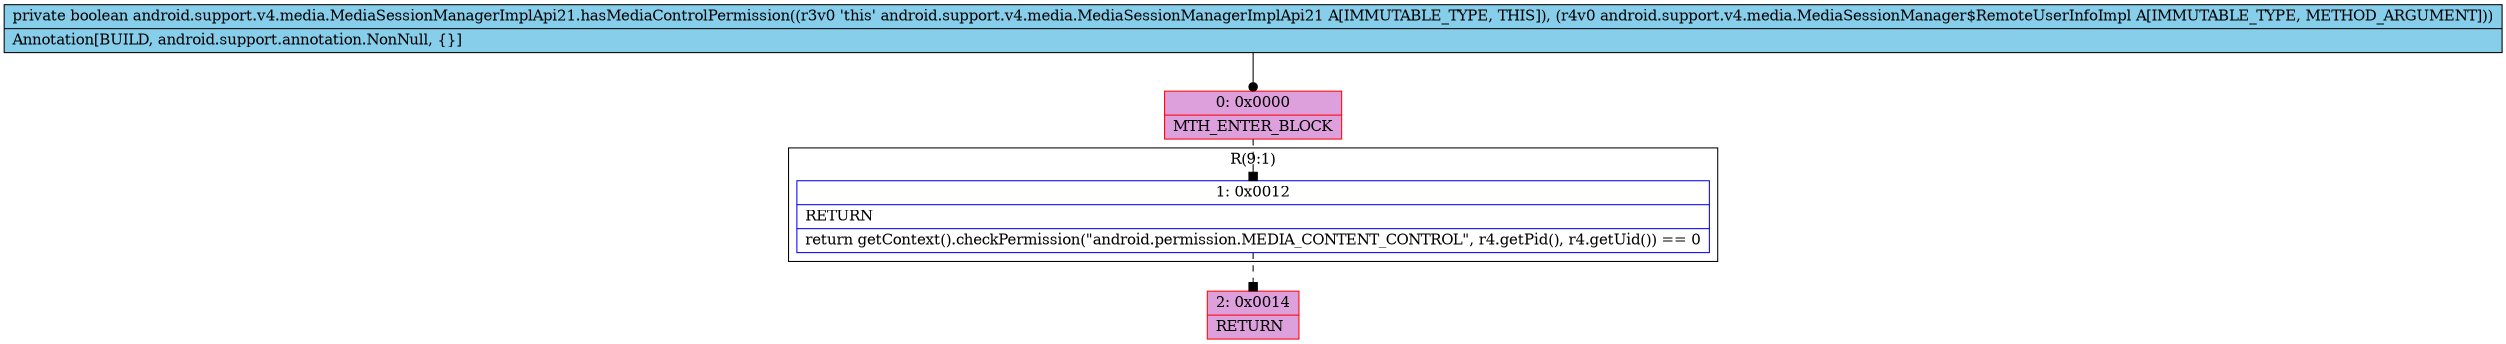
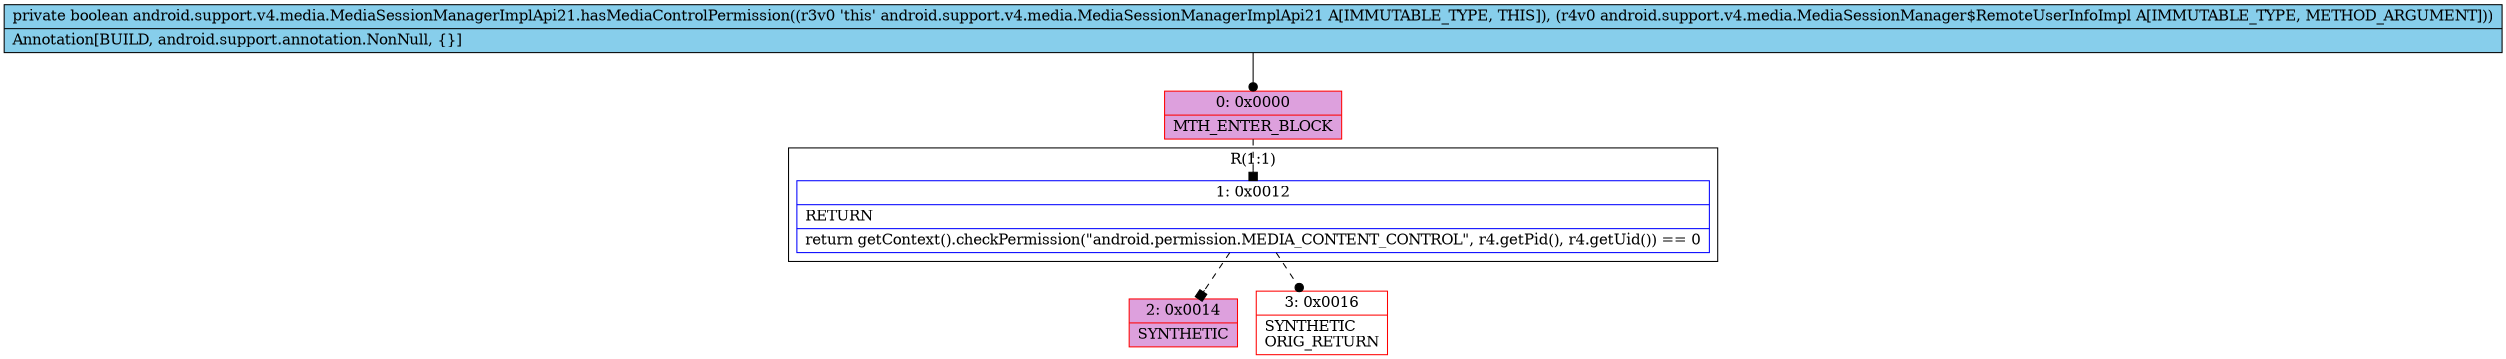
cluster "R(9:1)": label "R(9:1)" -> "R(1:1)"
node "3: 0x0016": added
node "2: 0x0014": text "RETURN" -> "SYNTHETIC"
